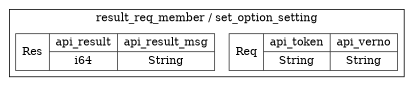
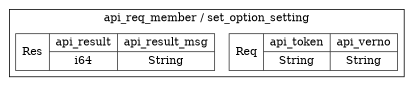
cluster "result_req_member / set_option_setting": label "result_req_member / set_option_setting" -> "api_req_member / set_option_setting"
